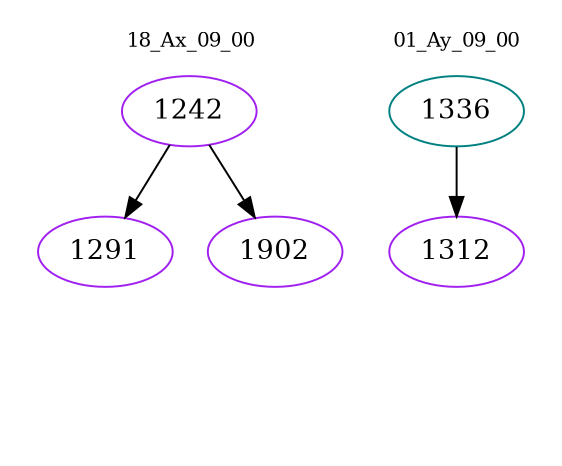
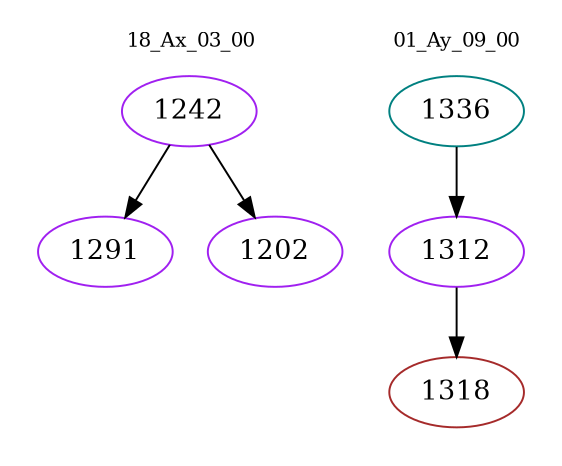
cluster "18_Ax_09_00": label "18_Ax_09_00" -> "18_Ax_03_00"
node "1902": label "1902" -> "1202"
node "1318": added
